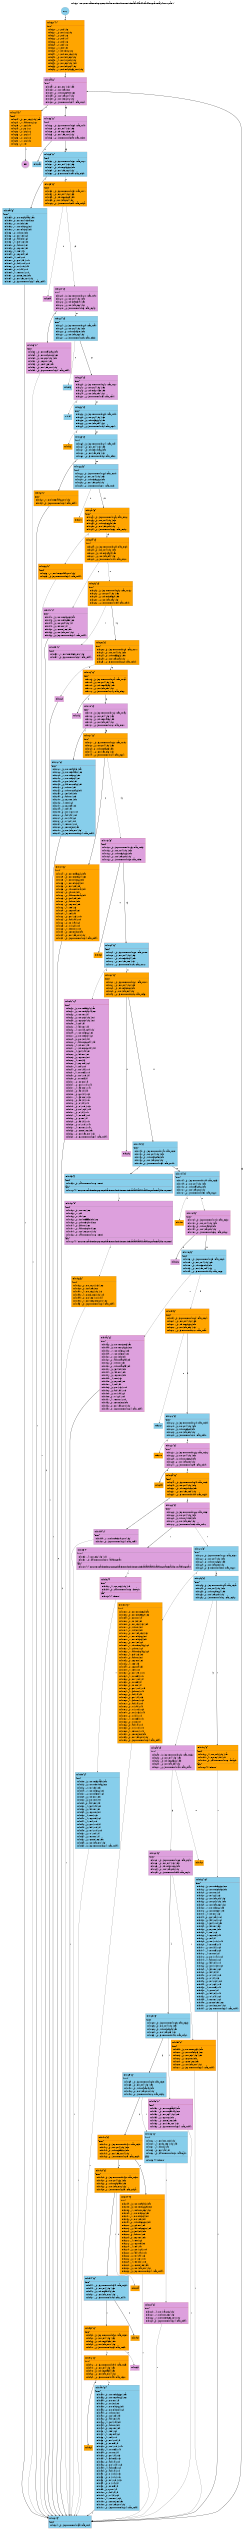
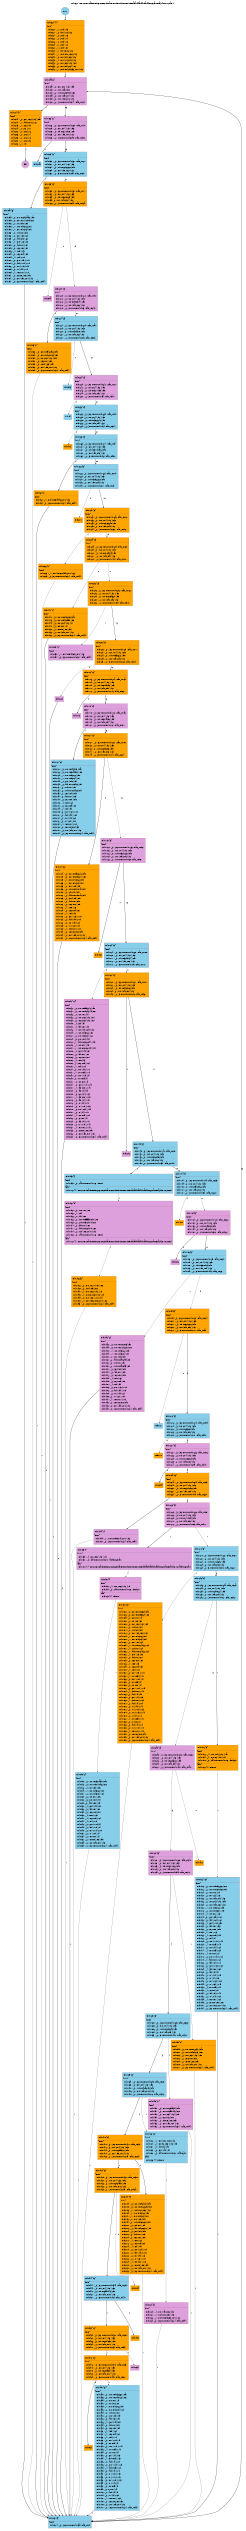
node "0x401bc5 [27]": fillcolor plum -> orange
node "0x401d40 [27]": fillcolor plum -> orange
